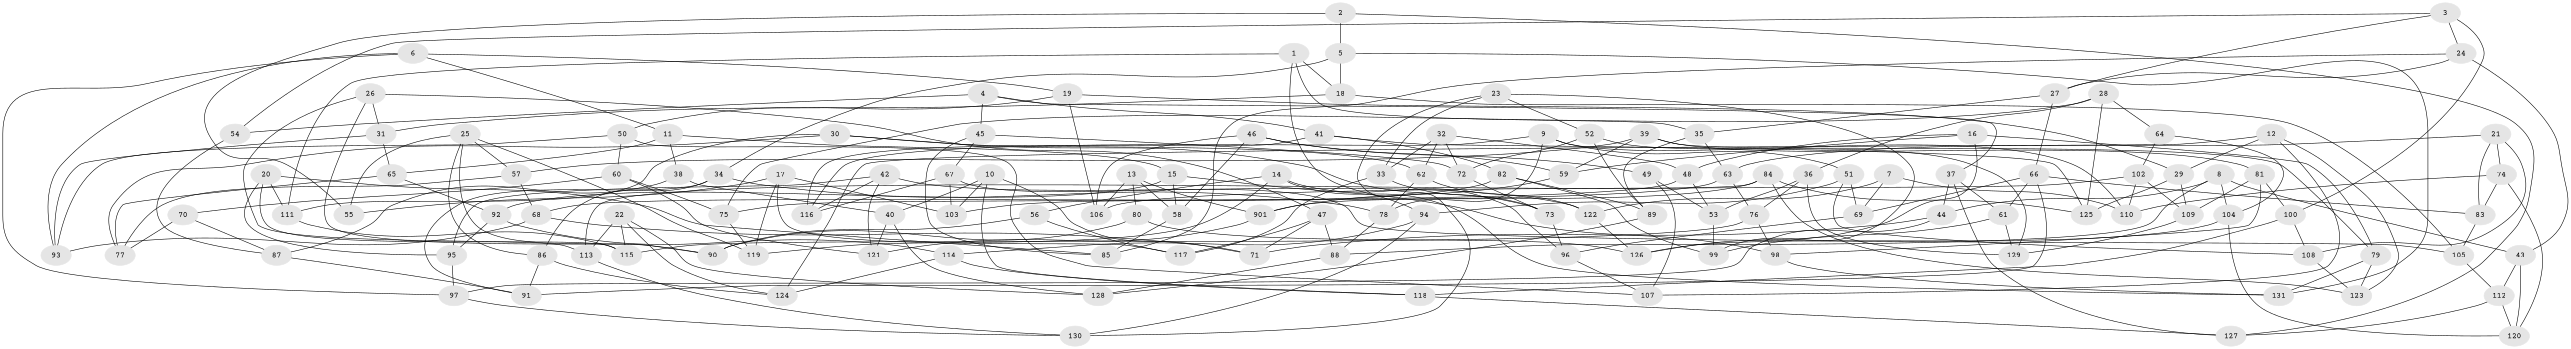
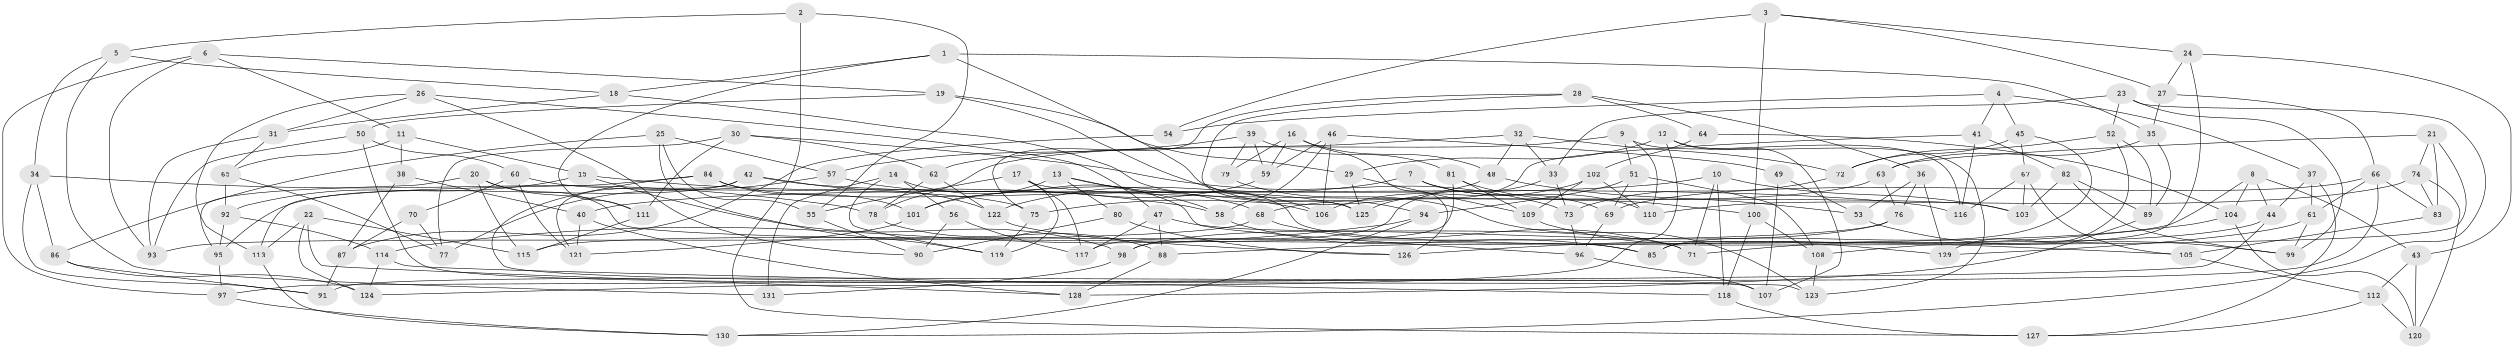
node "901": label "901" -> "101"
edge "25" -- "90": now "55" -- "90"
edge "79" -- "131": removed
